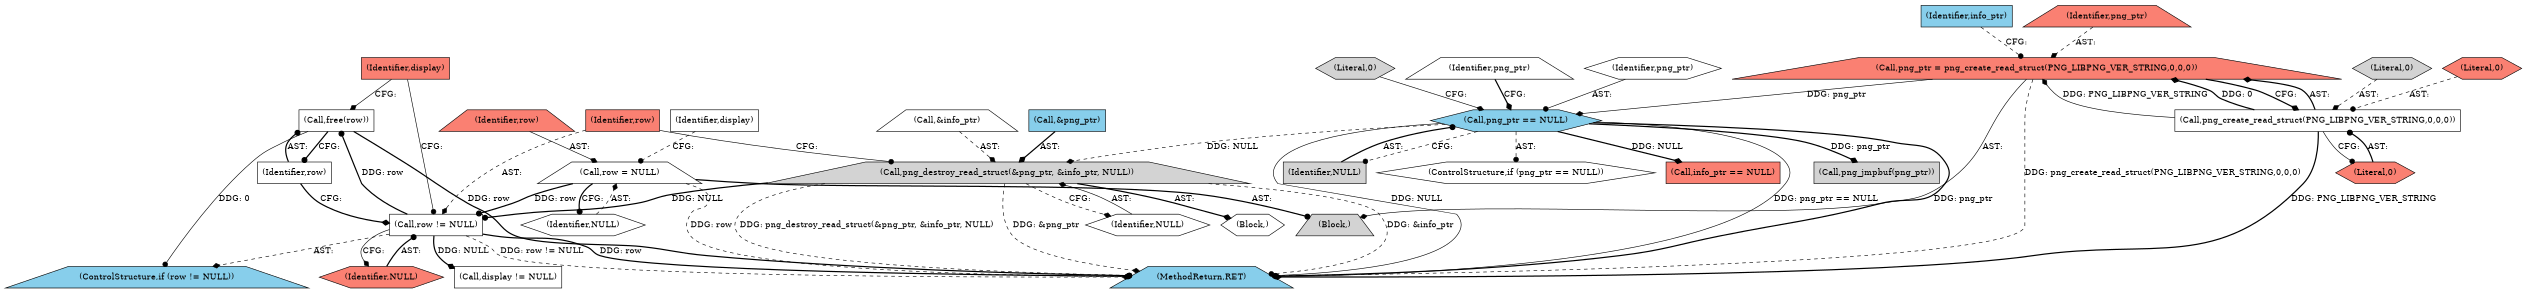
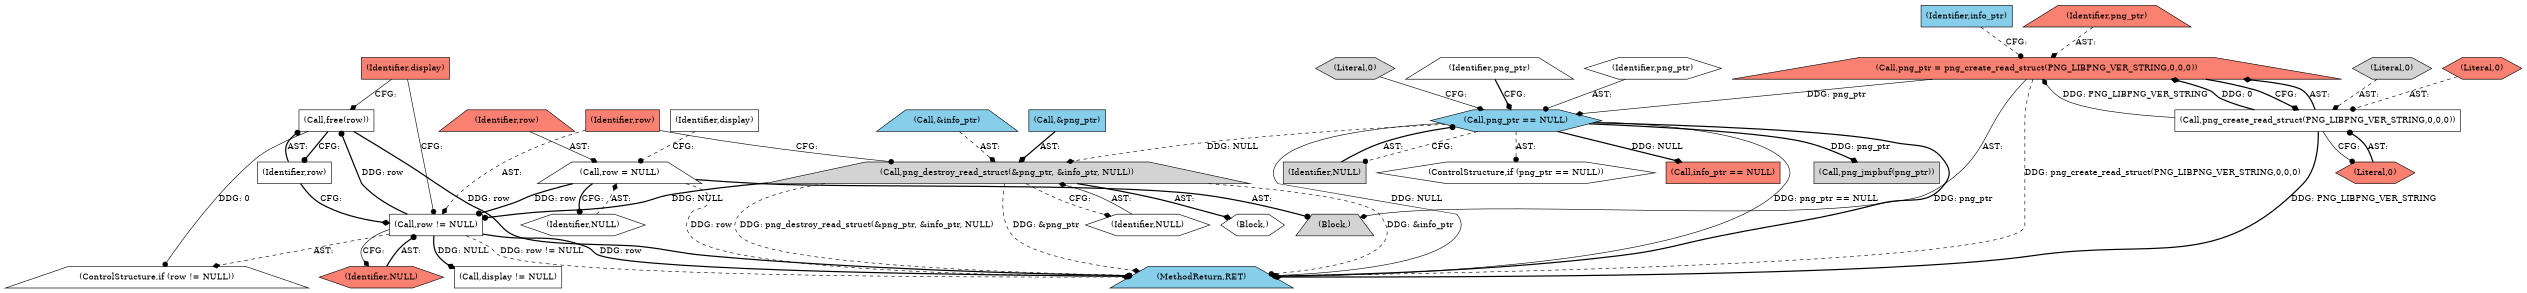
node "(Call,&info_ptr)": fillcolor white -> skyblue
node "(ControlStructure,if (row != NULL))": fillcolor skyblue -> white
